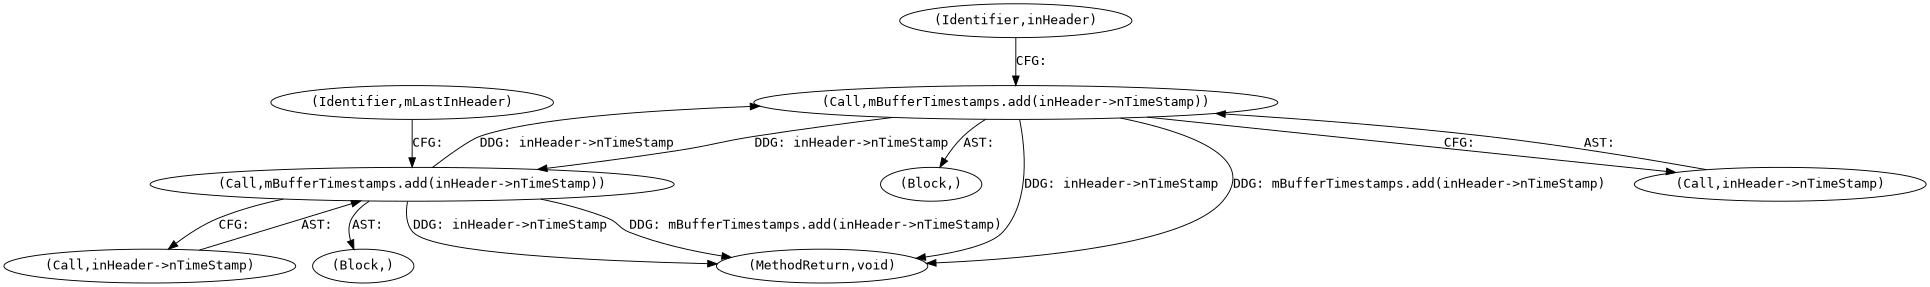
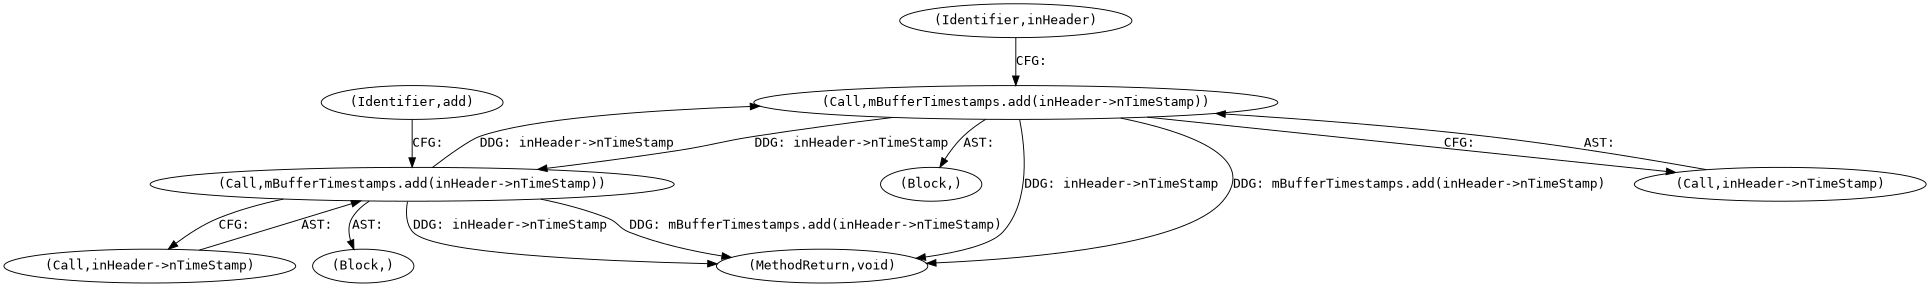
node "(Identifier,mLastInHeader)": label "(Identifier,mLastInHeader)" -> "(Identifier,add)"
